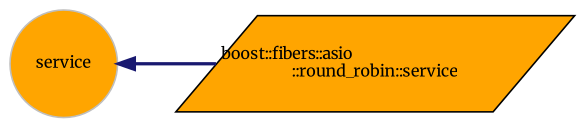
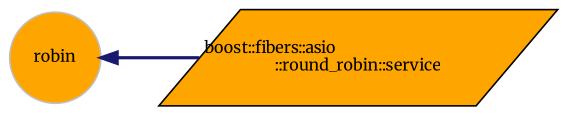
node "service": label "service" -> "robin"
